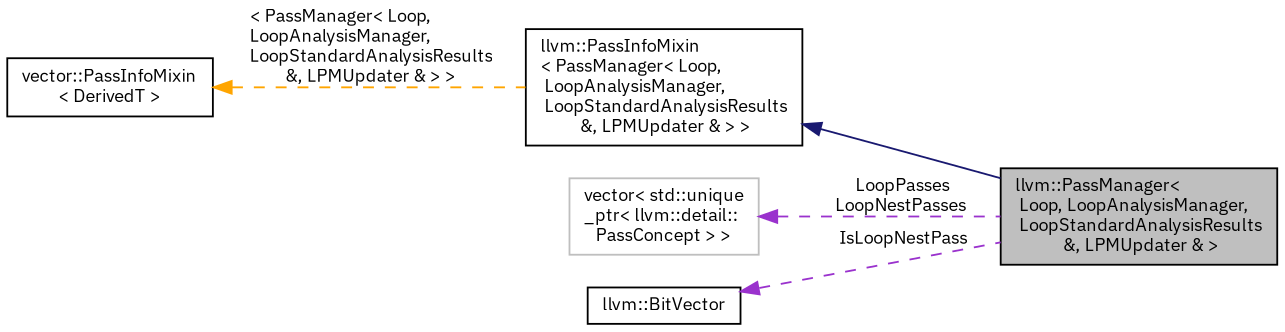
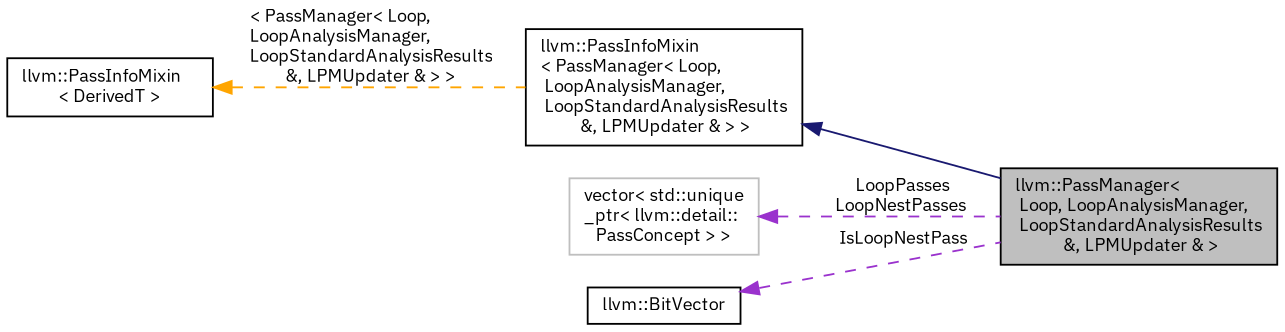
node "vector::PassInfoMixin < DerivedT >": label "vector::PassInfoMixin < DerivedT >" -> "llvm::PassInfoMixin < DerivedT >"
